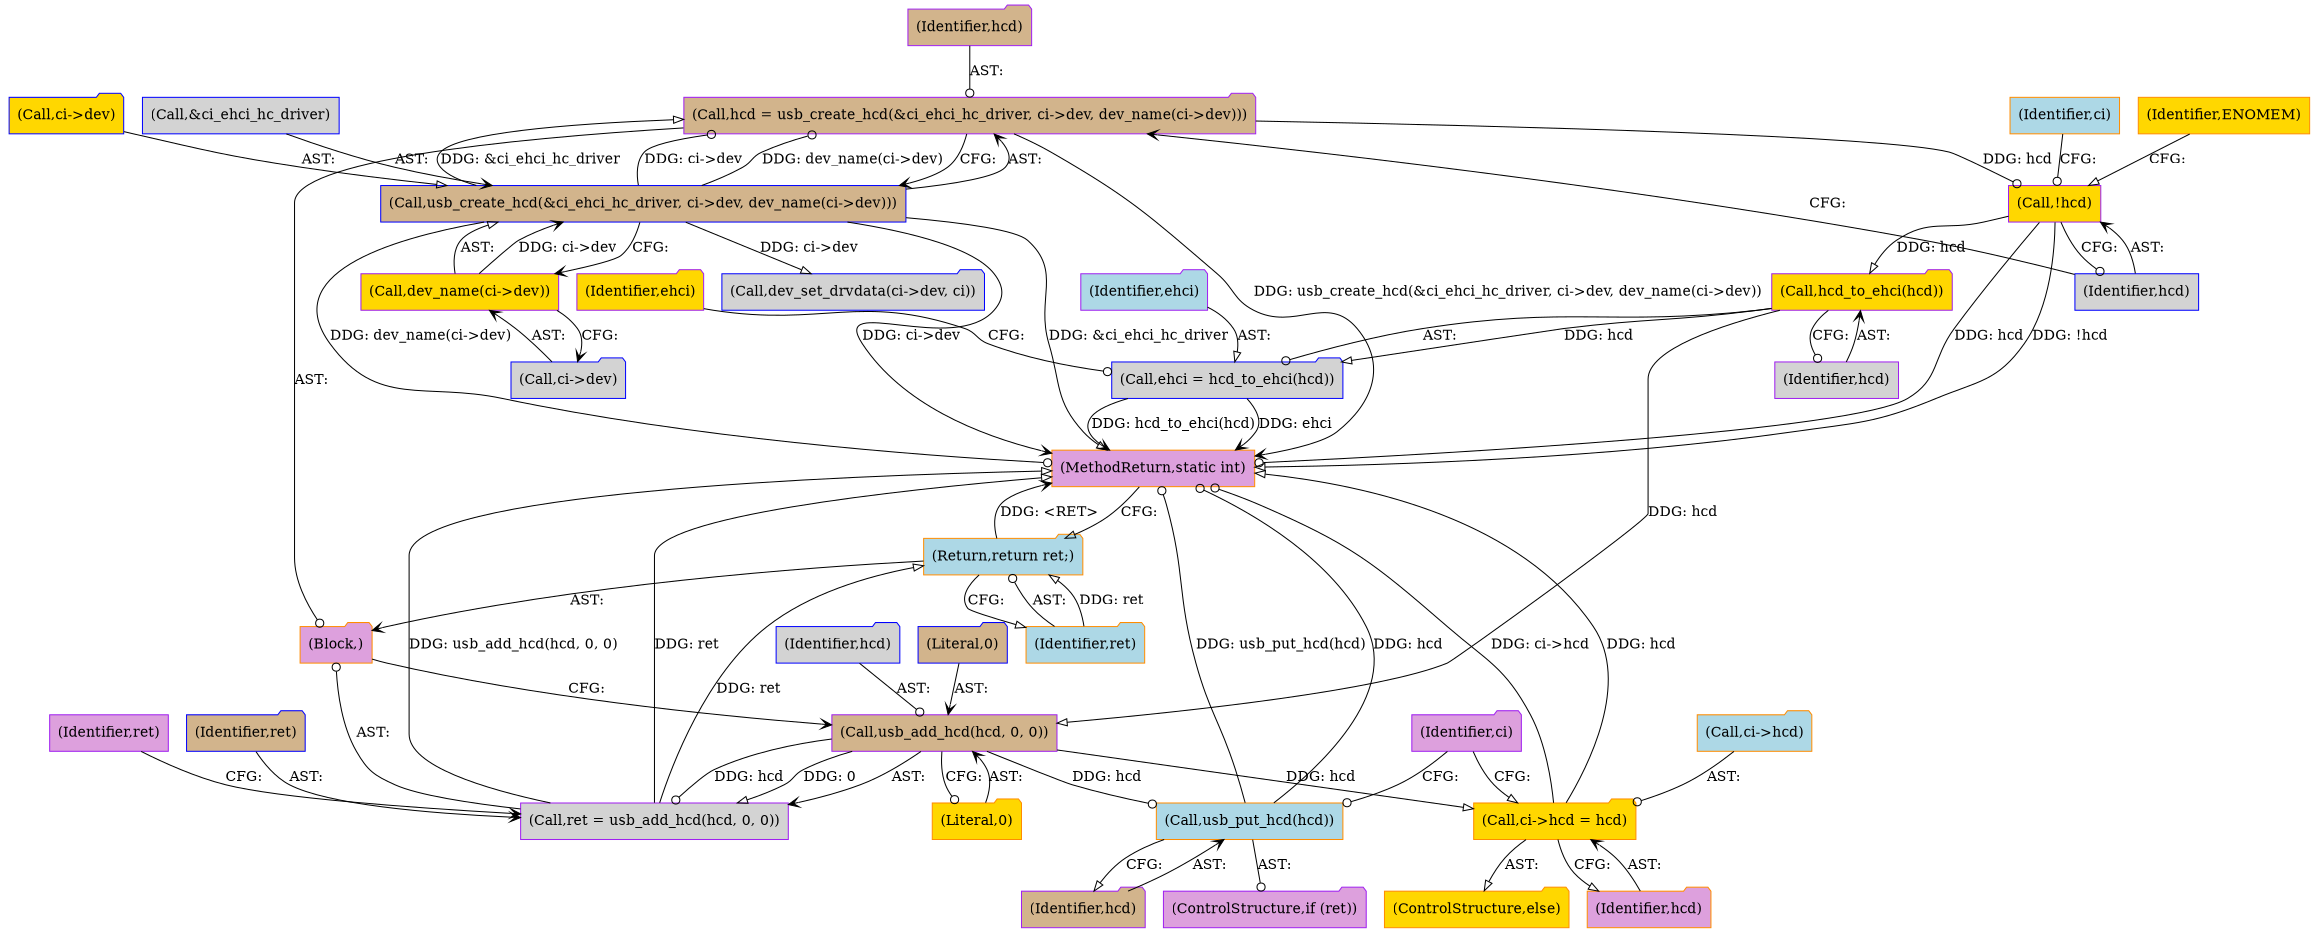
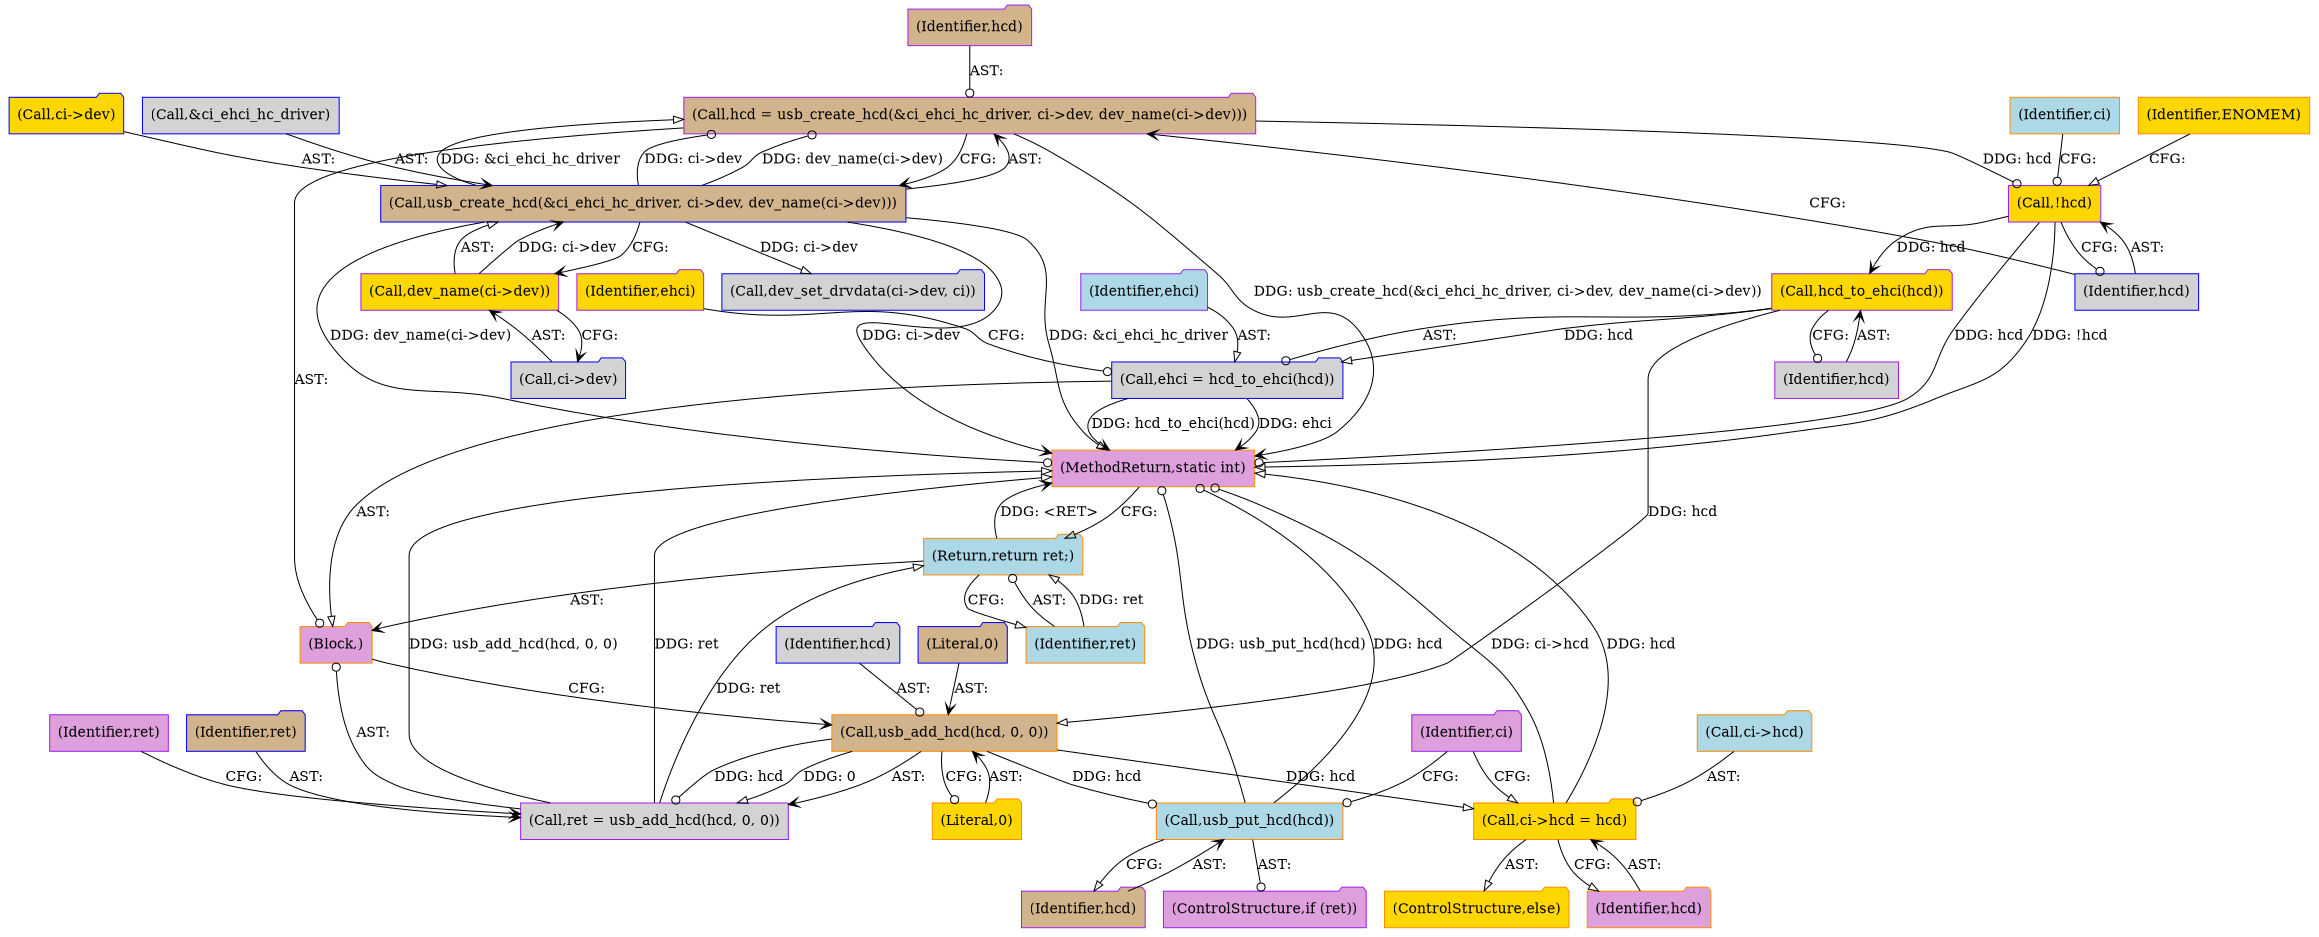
edge "(Call,!hcd)" -> "(Call,hcd_to_ehci(hcd))": arrowhead onormal -> vee
edge "(Call,ehci = hcd_to_ehci(hcd))" -> "(Block,)": added, label "AST:"
node "(Call,usb_add_hcd(hcd, 0, 0))": color purple -> darkorange
